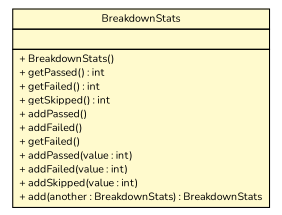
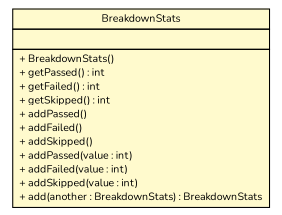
node "BreakdownStats": text "+ getFailed()" -> "+ addSkipped()"
